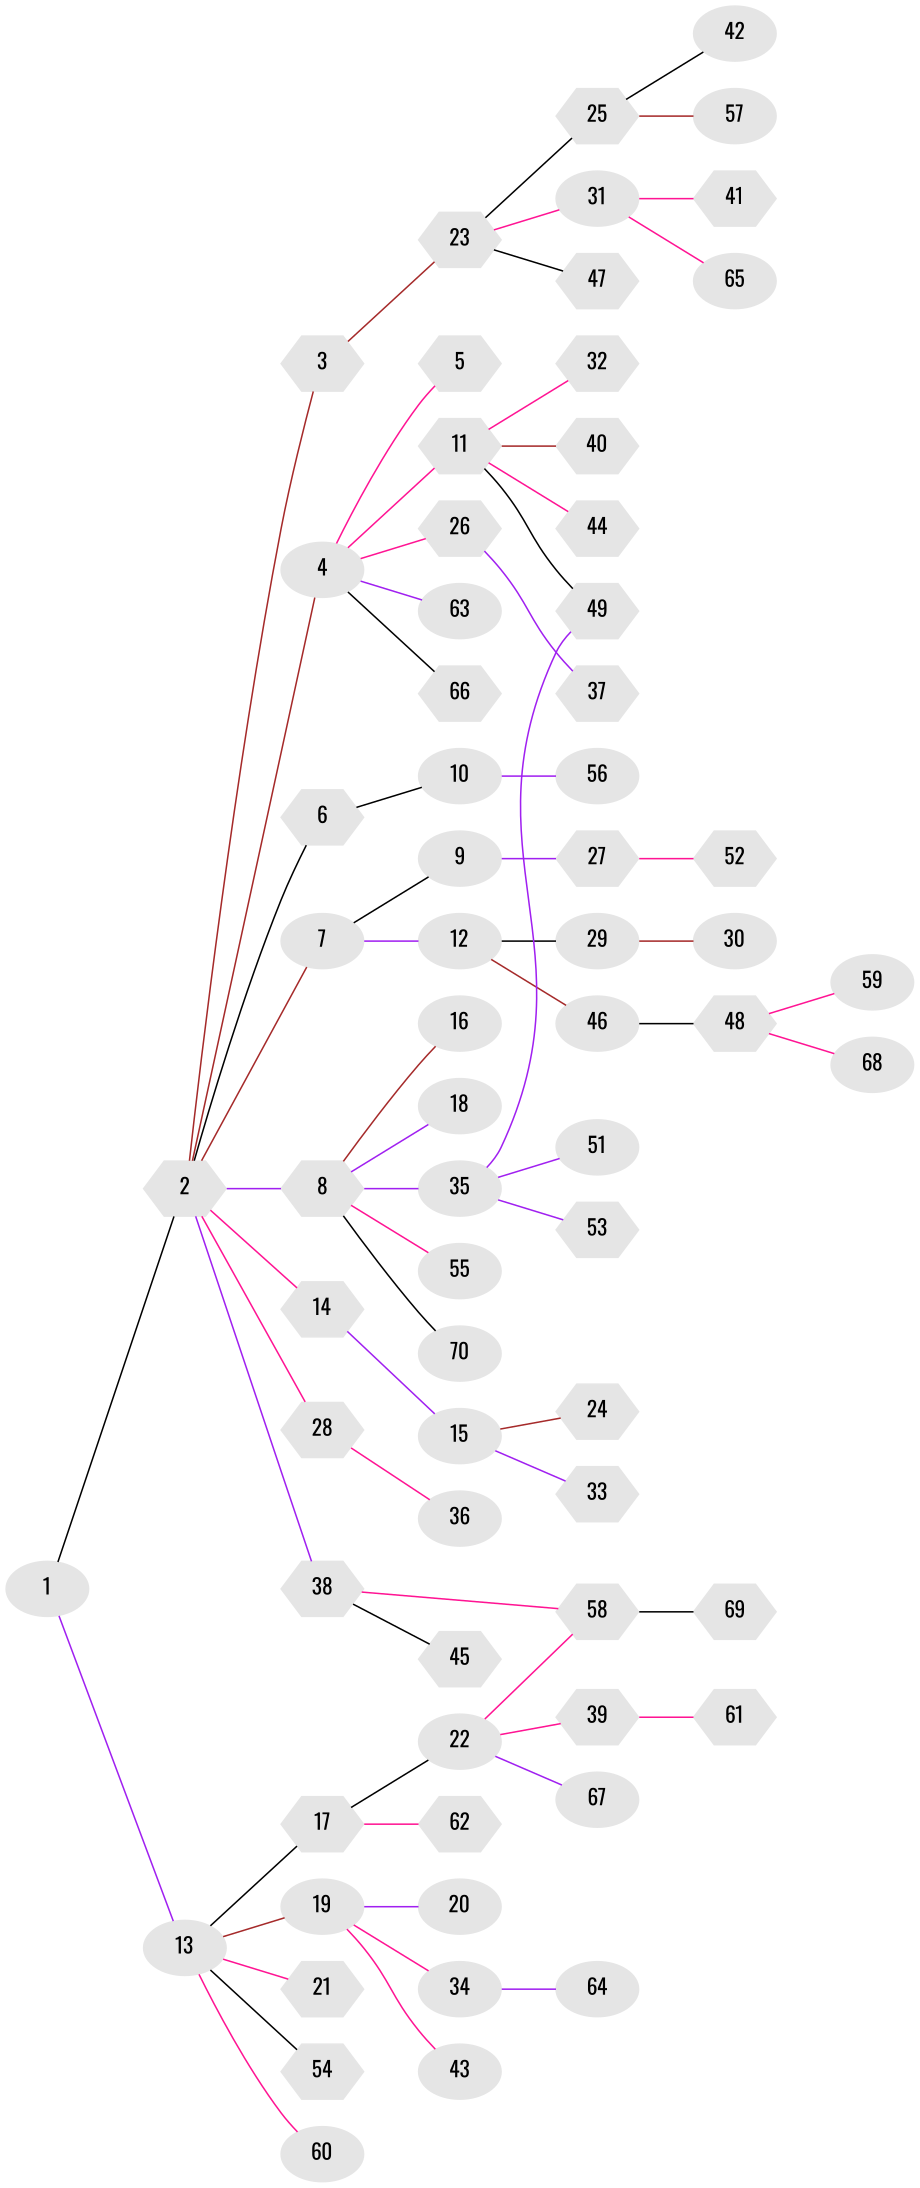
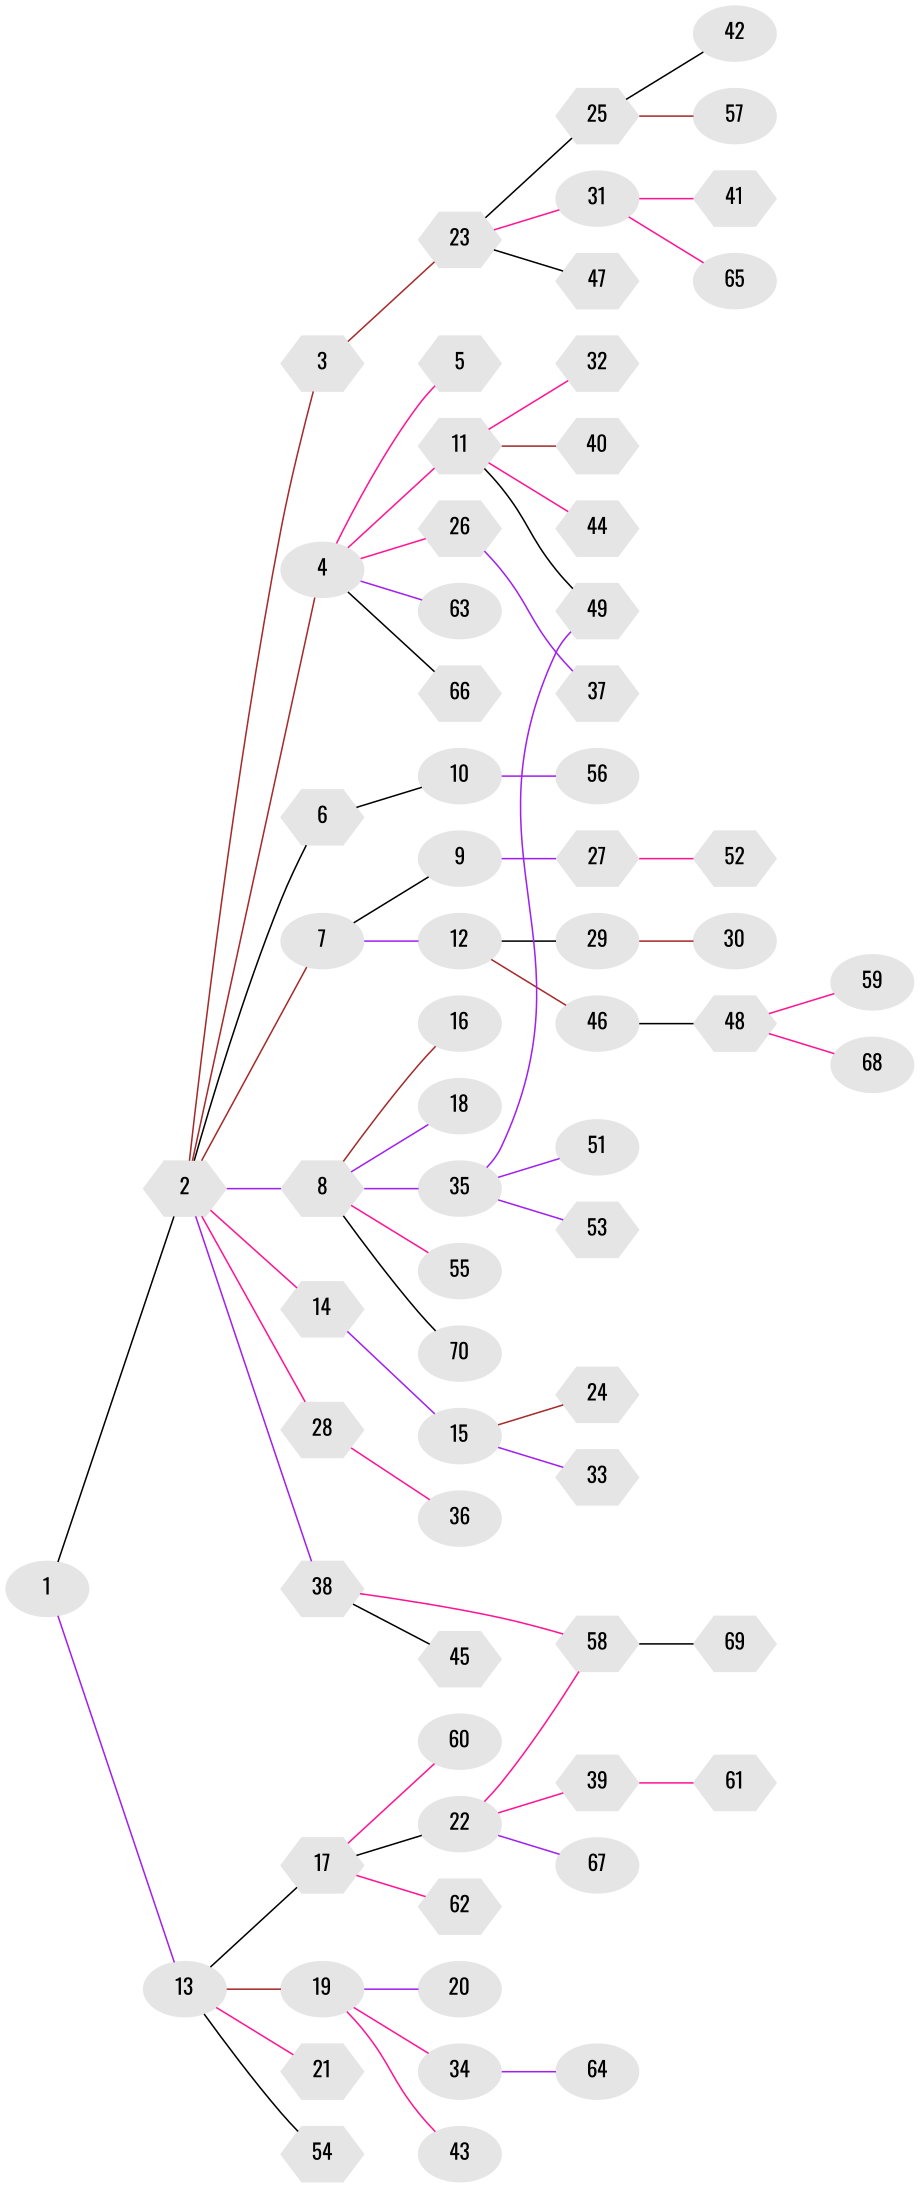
edge "13" -- "60": now "17" -- "60"
